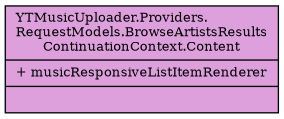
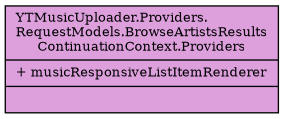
node "YTMusicUploader.Providers.": text "ContinuationContext.Content" -> "ContinuationContext.Providers"
